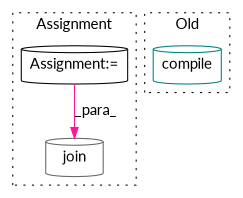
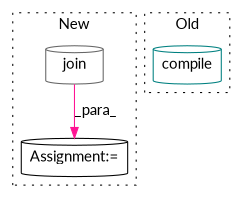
cluster "Assignment": label "Assignment" -> "New"
edge "Assignment:=" -> "join": reversed
